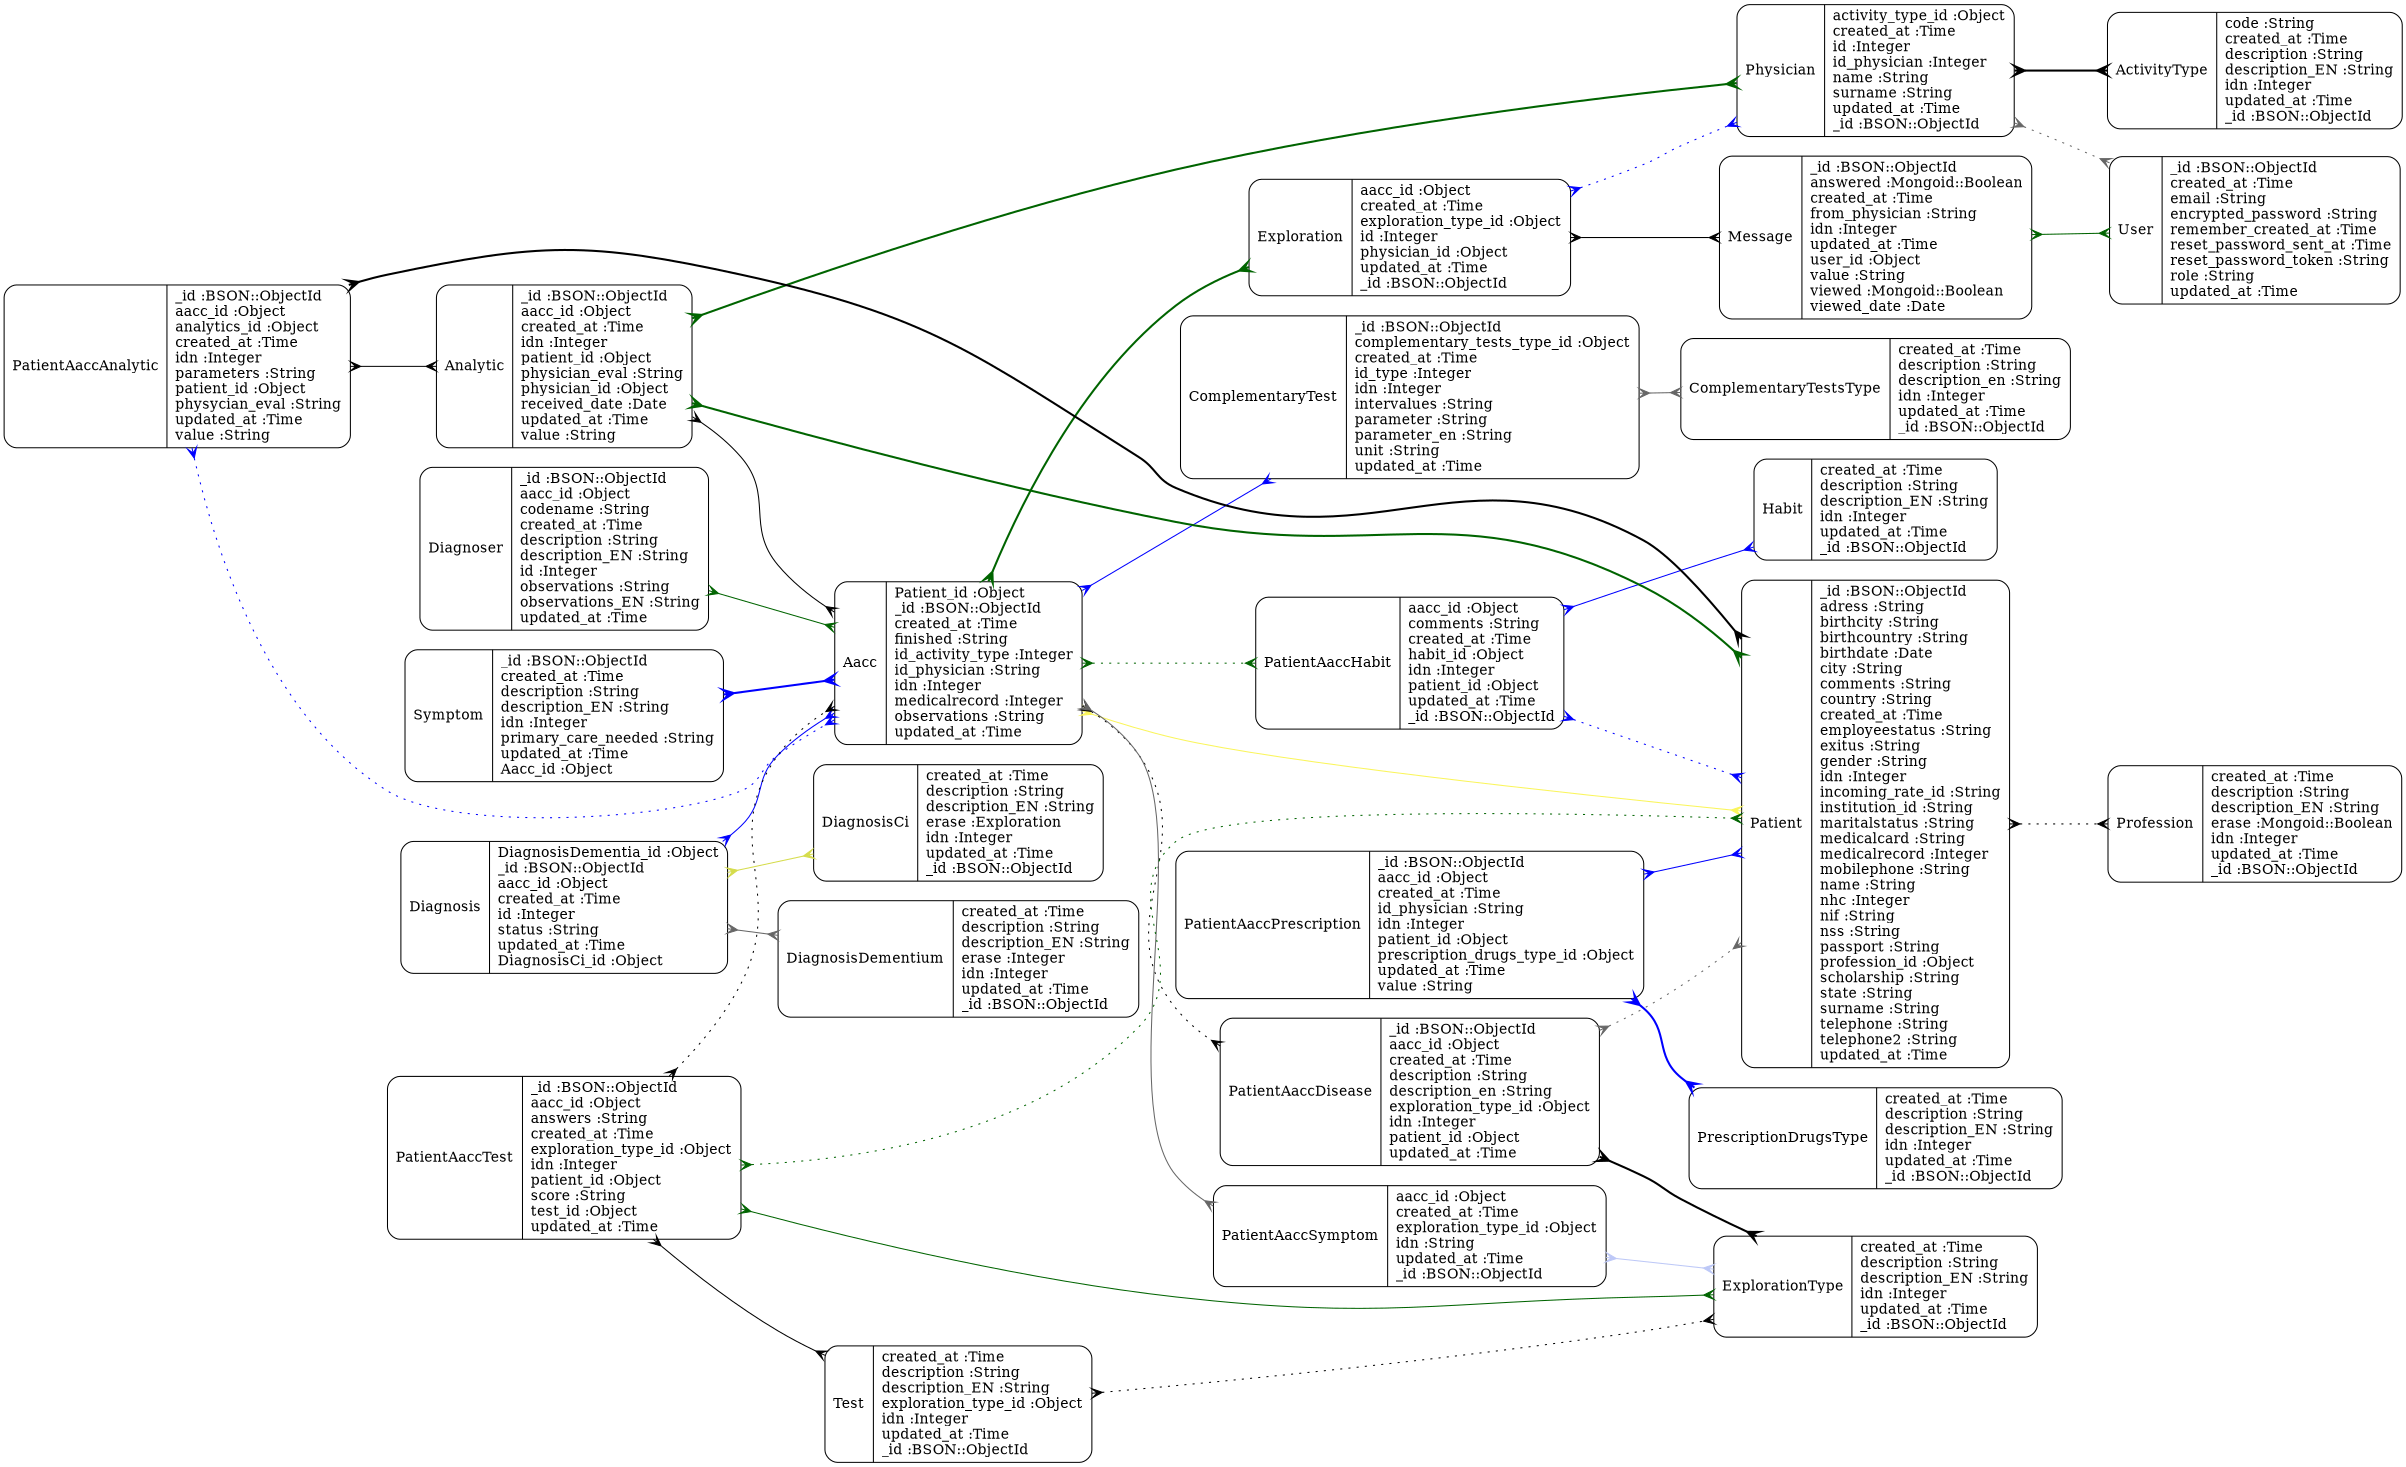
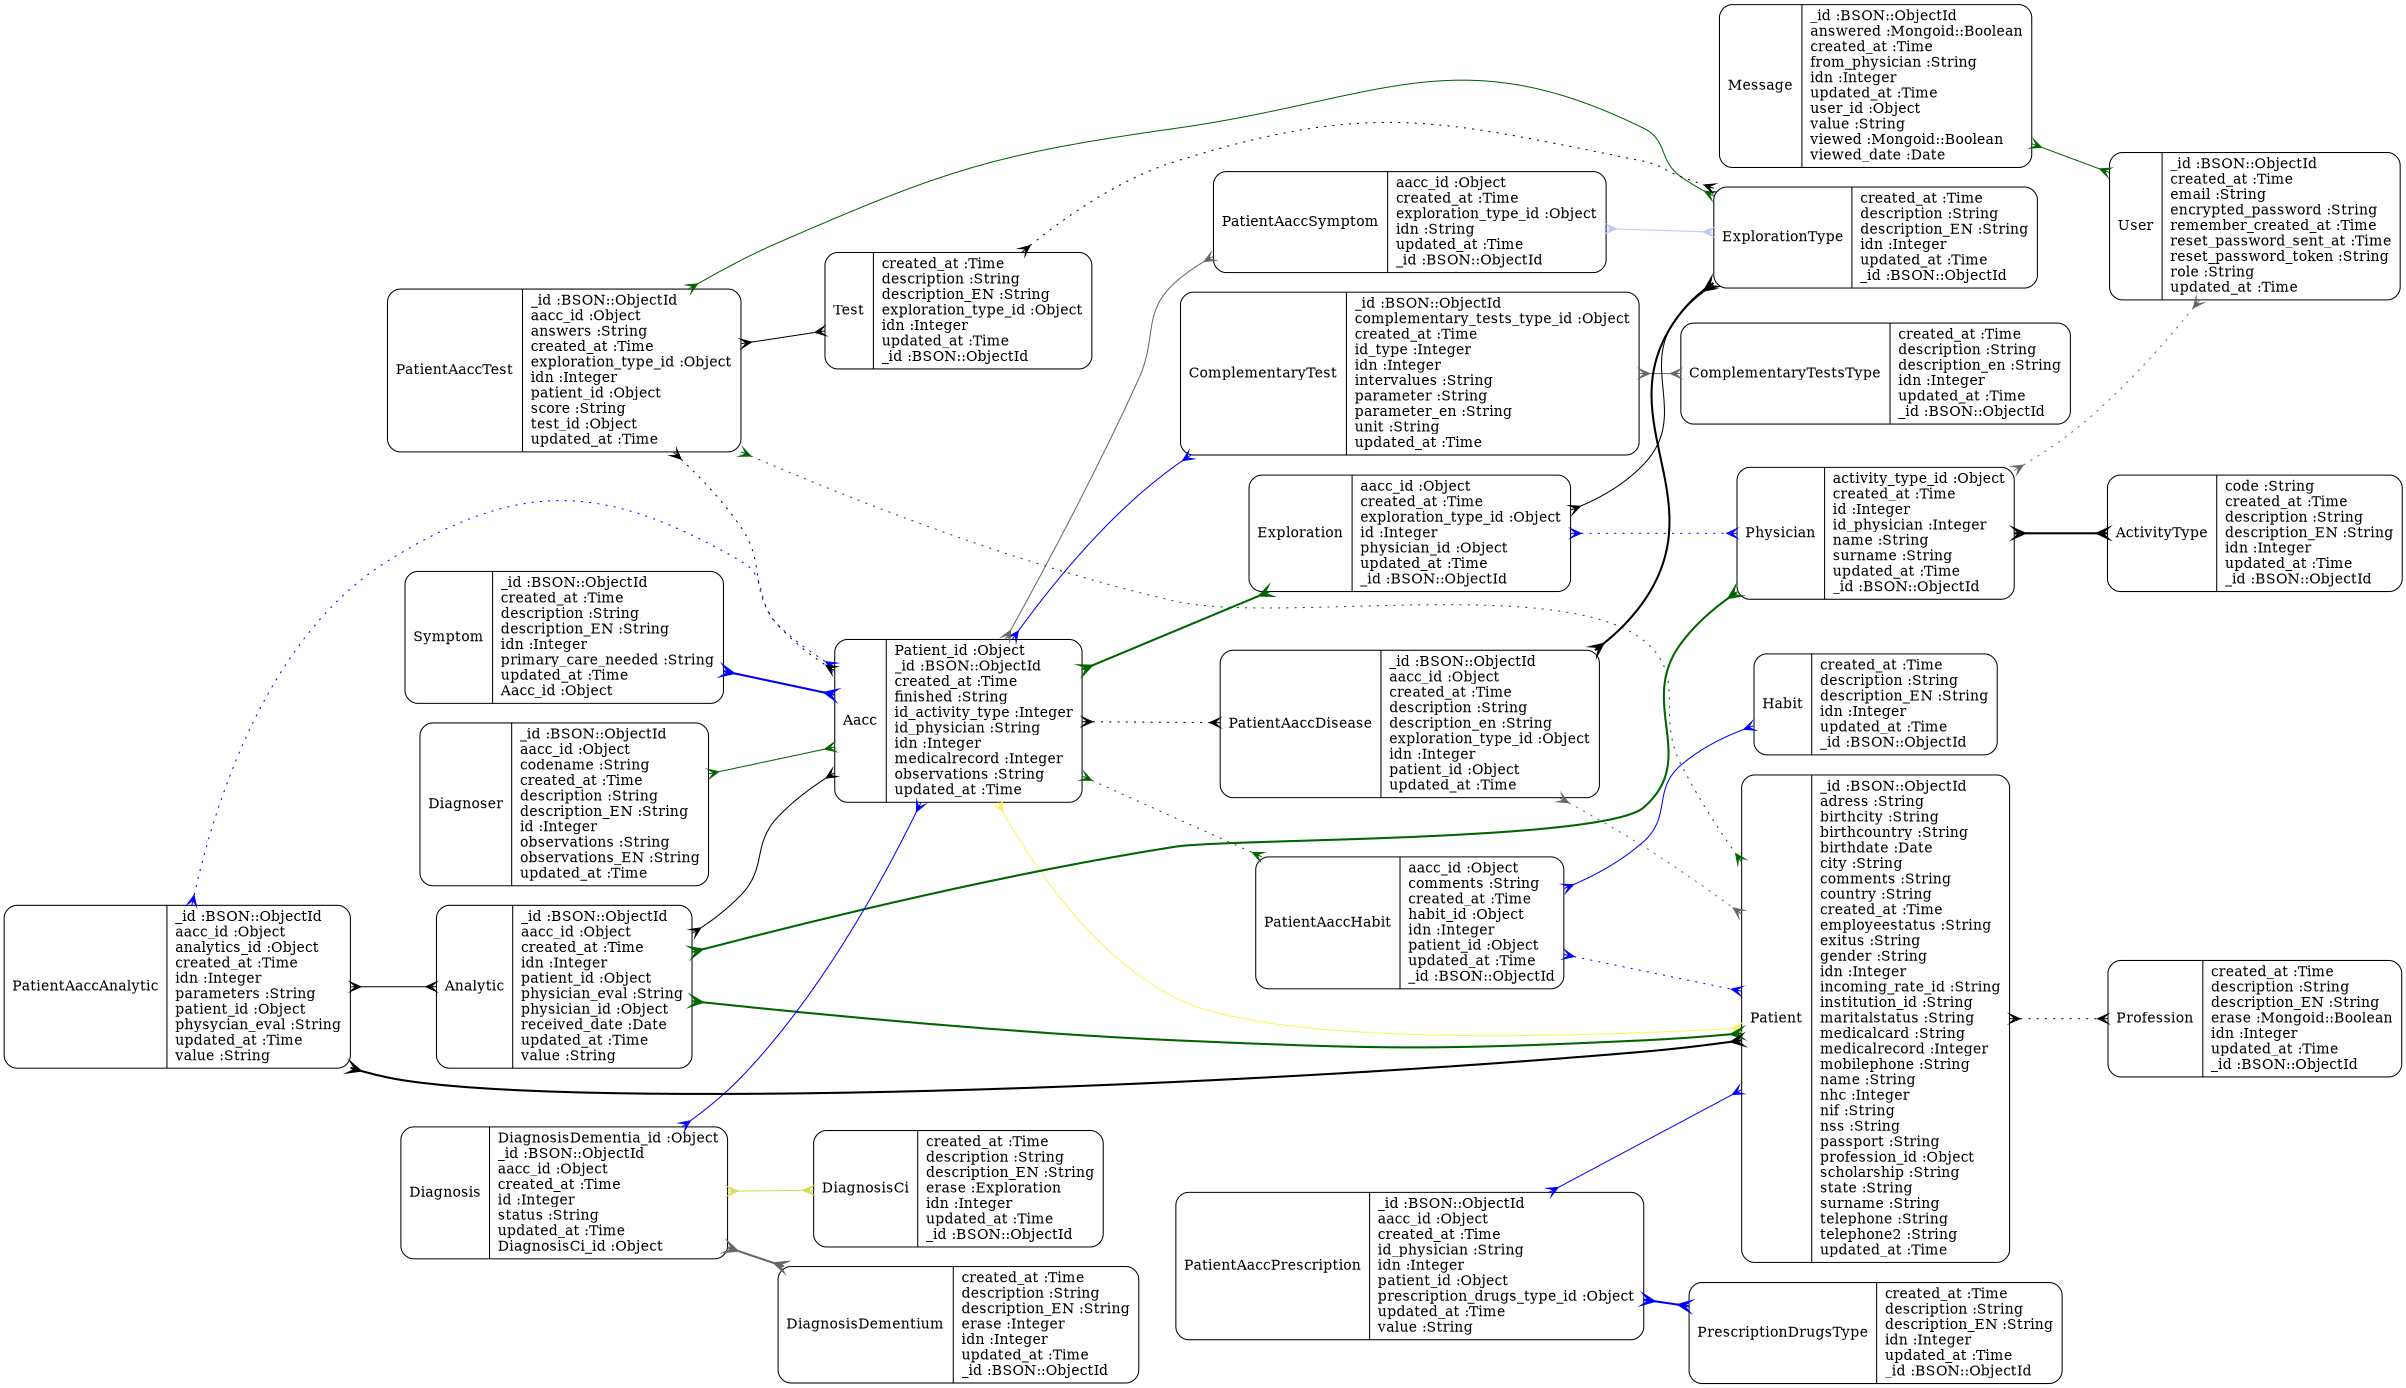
edge "Exploration" -- "Message": now "Exploration" -- "ExplorationType"
edge "Diagnosis" -- "DiagnosisDementium": style solid -> bold
